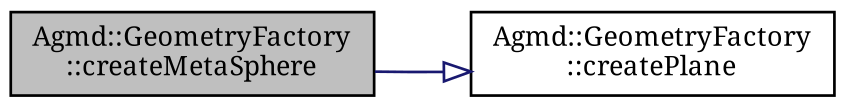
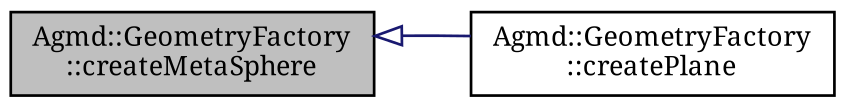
edge "Agmd::GeometryFactory ::createMetaSphere" -> "Agmd::GeometryFactory ::createPlane": reversed
